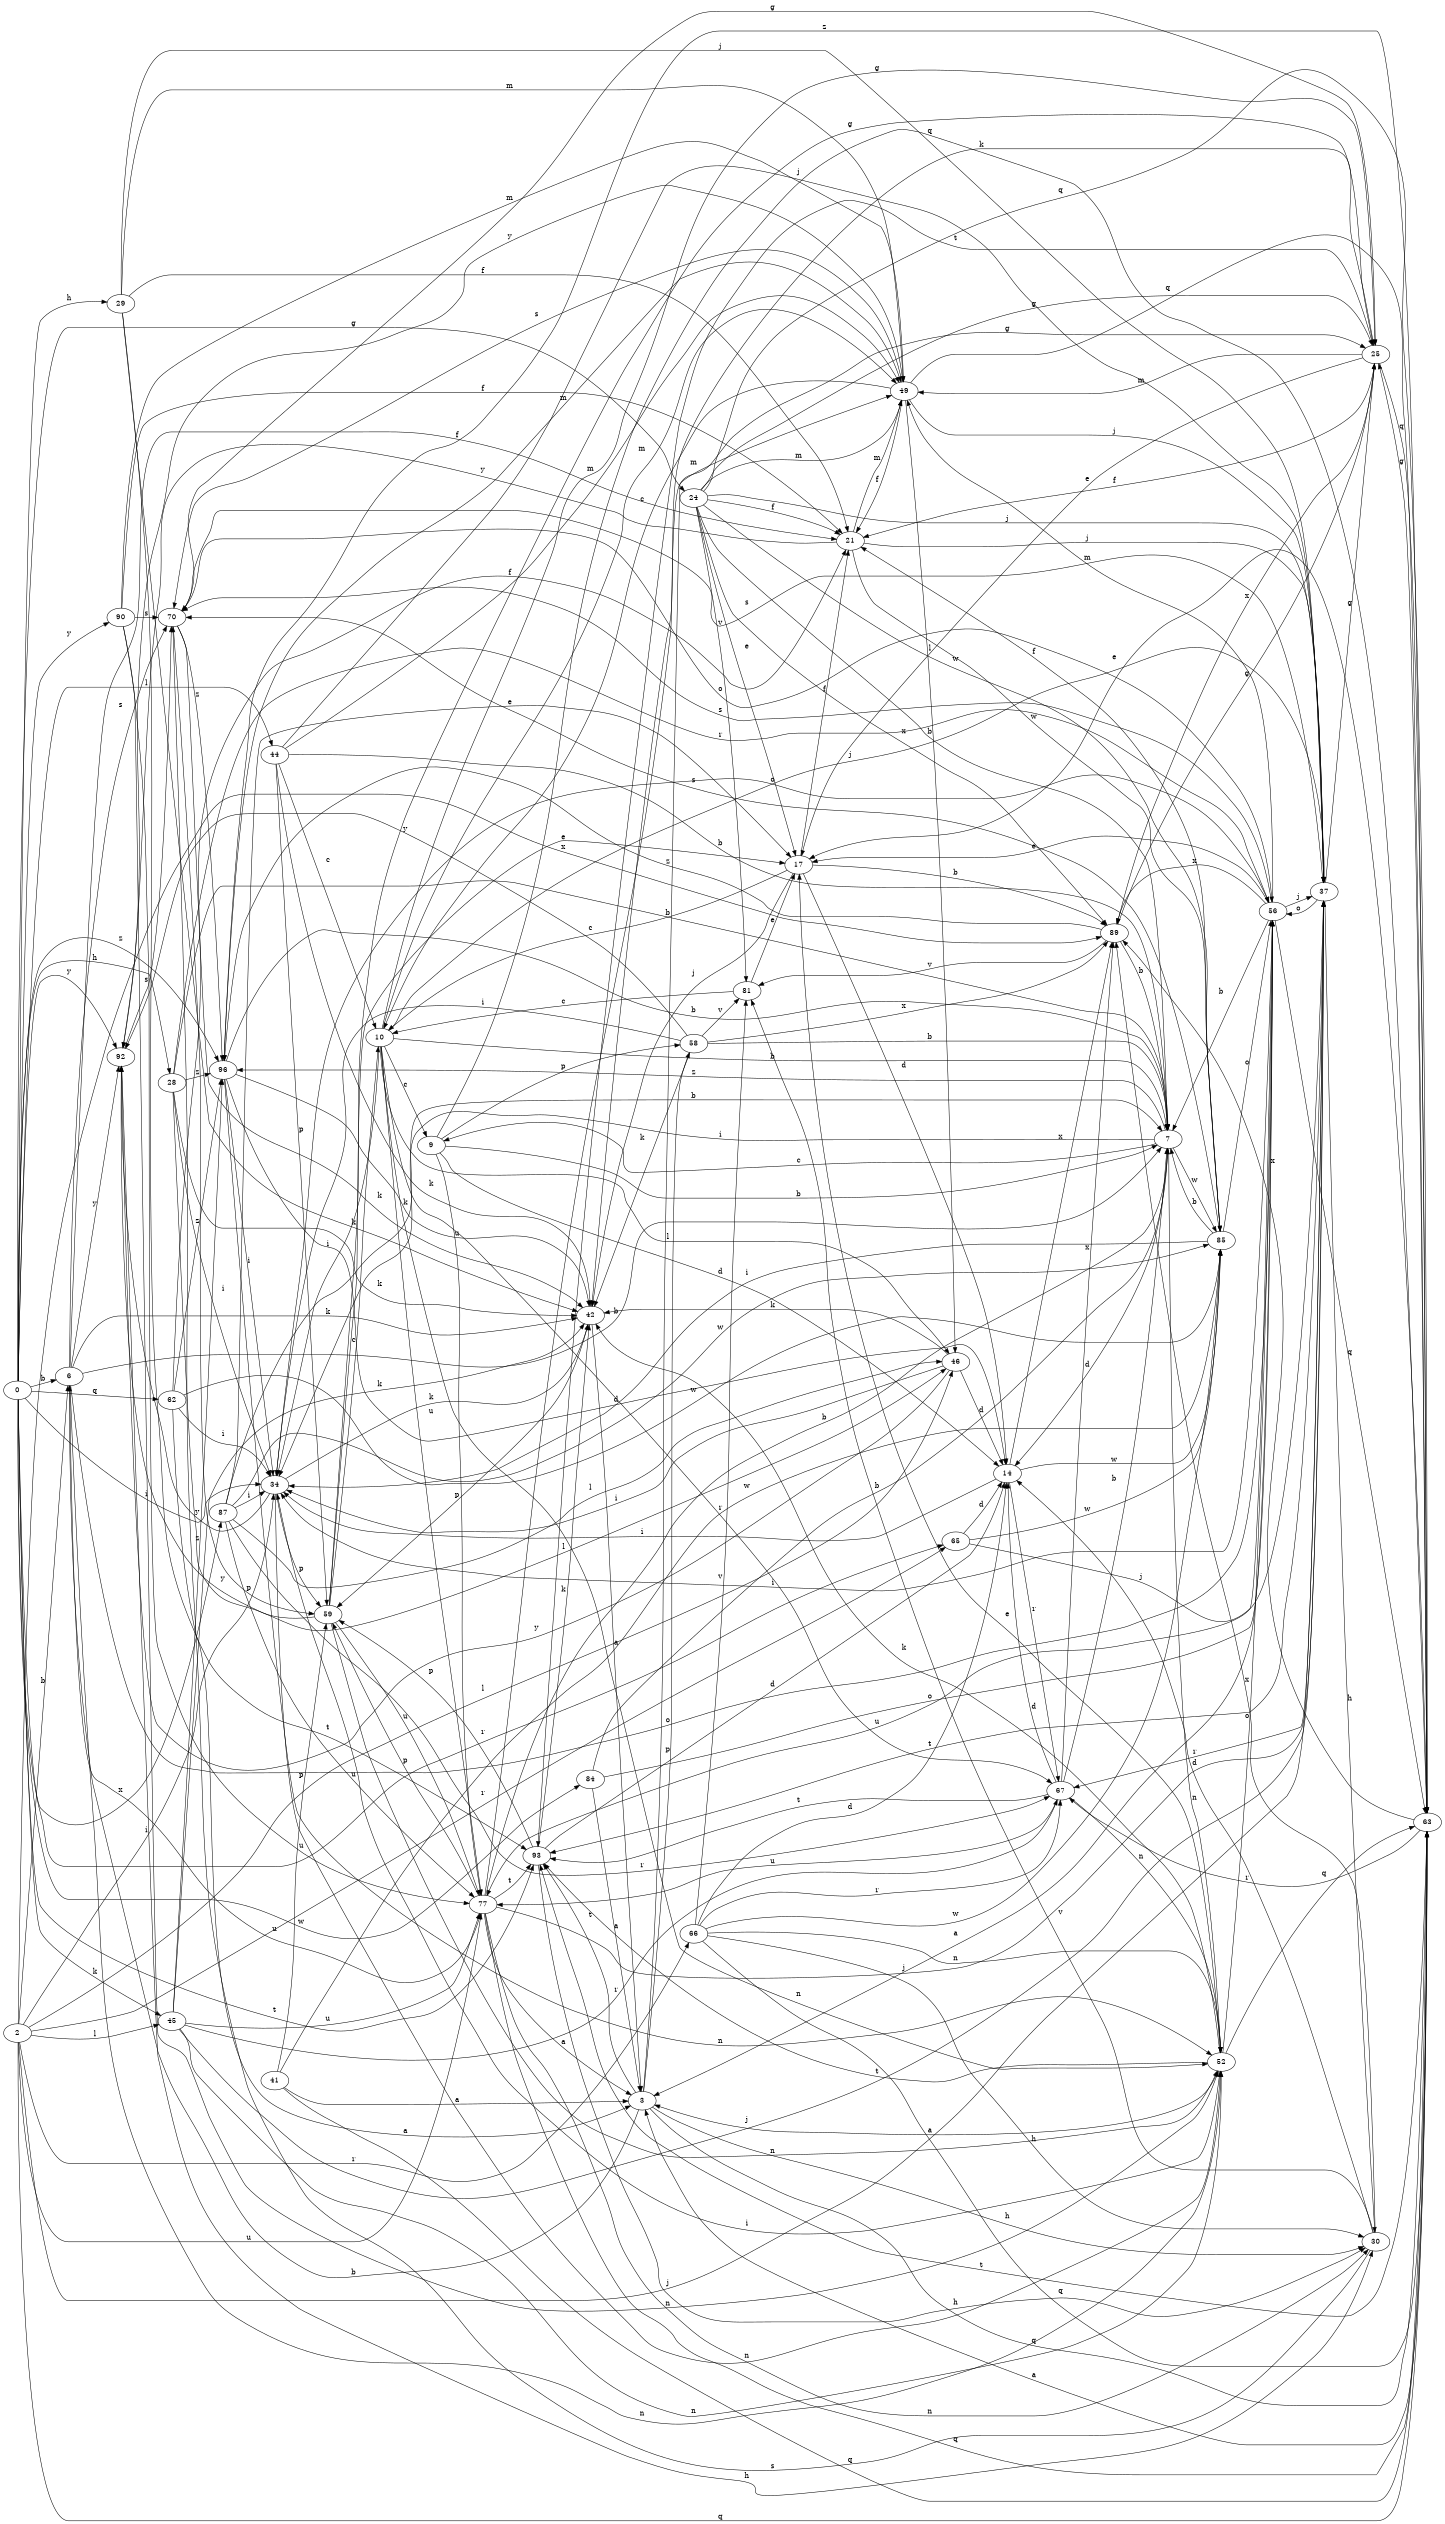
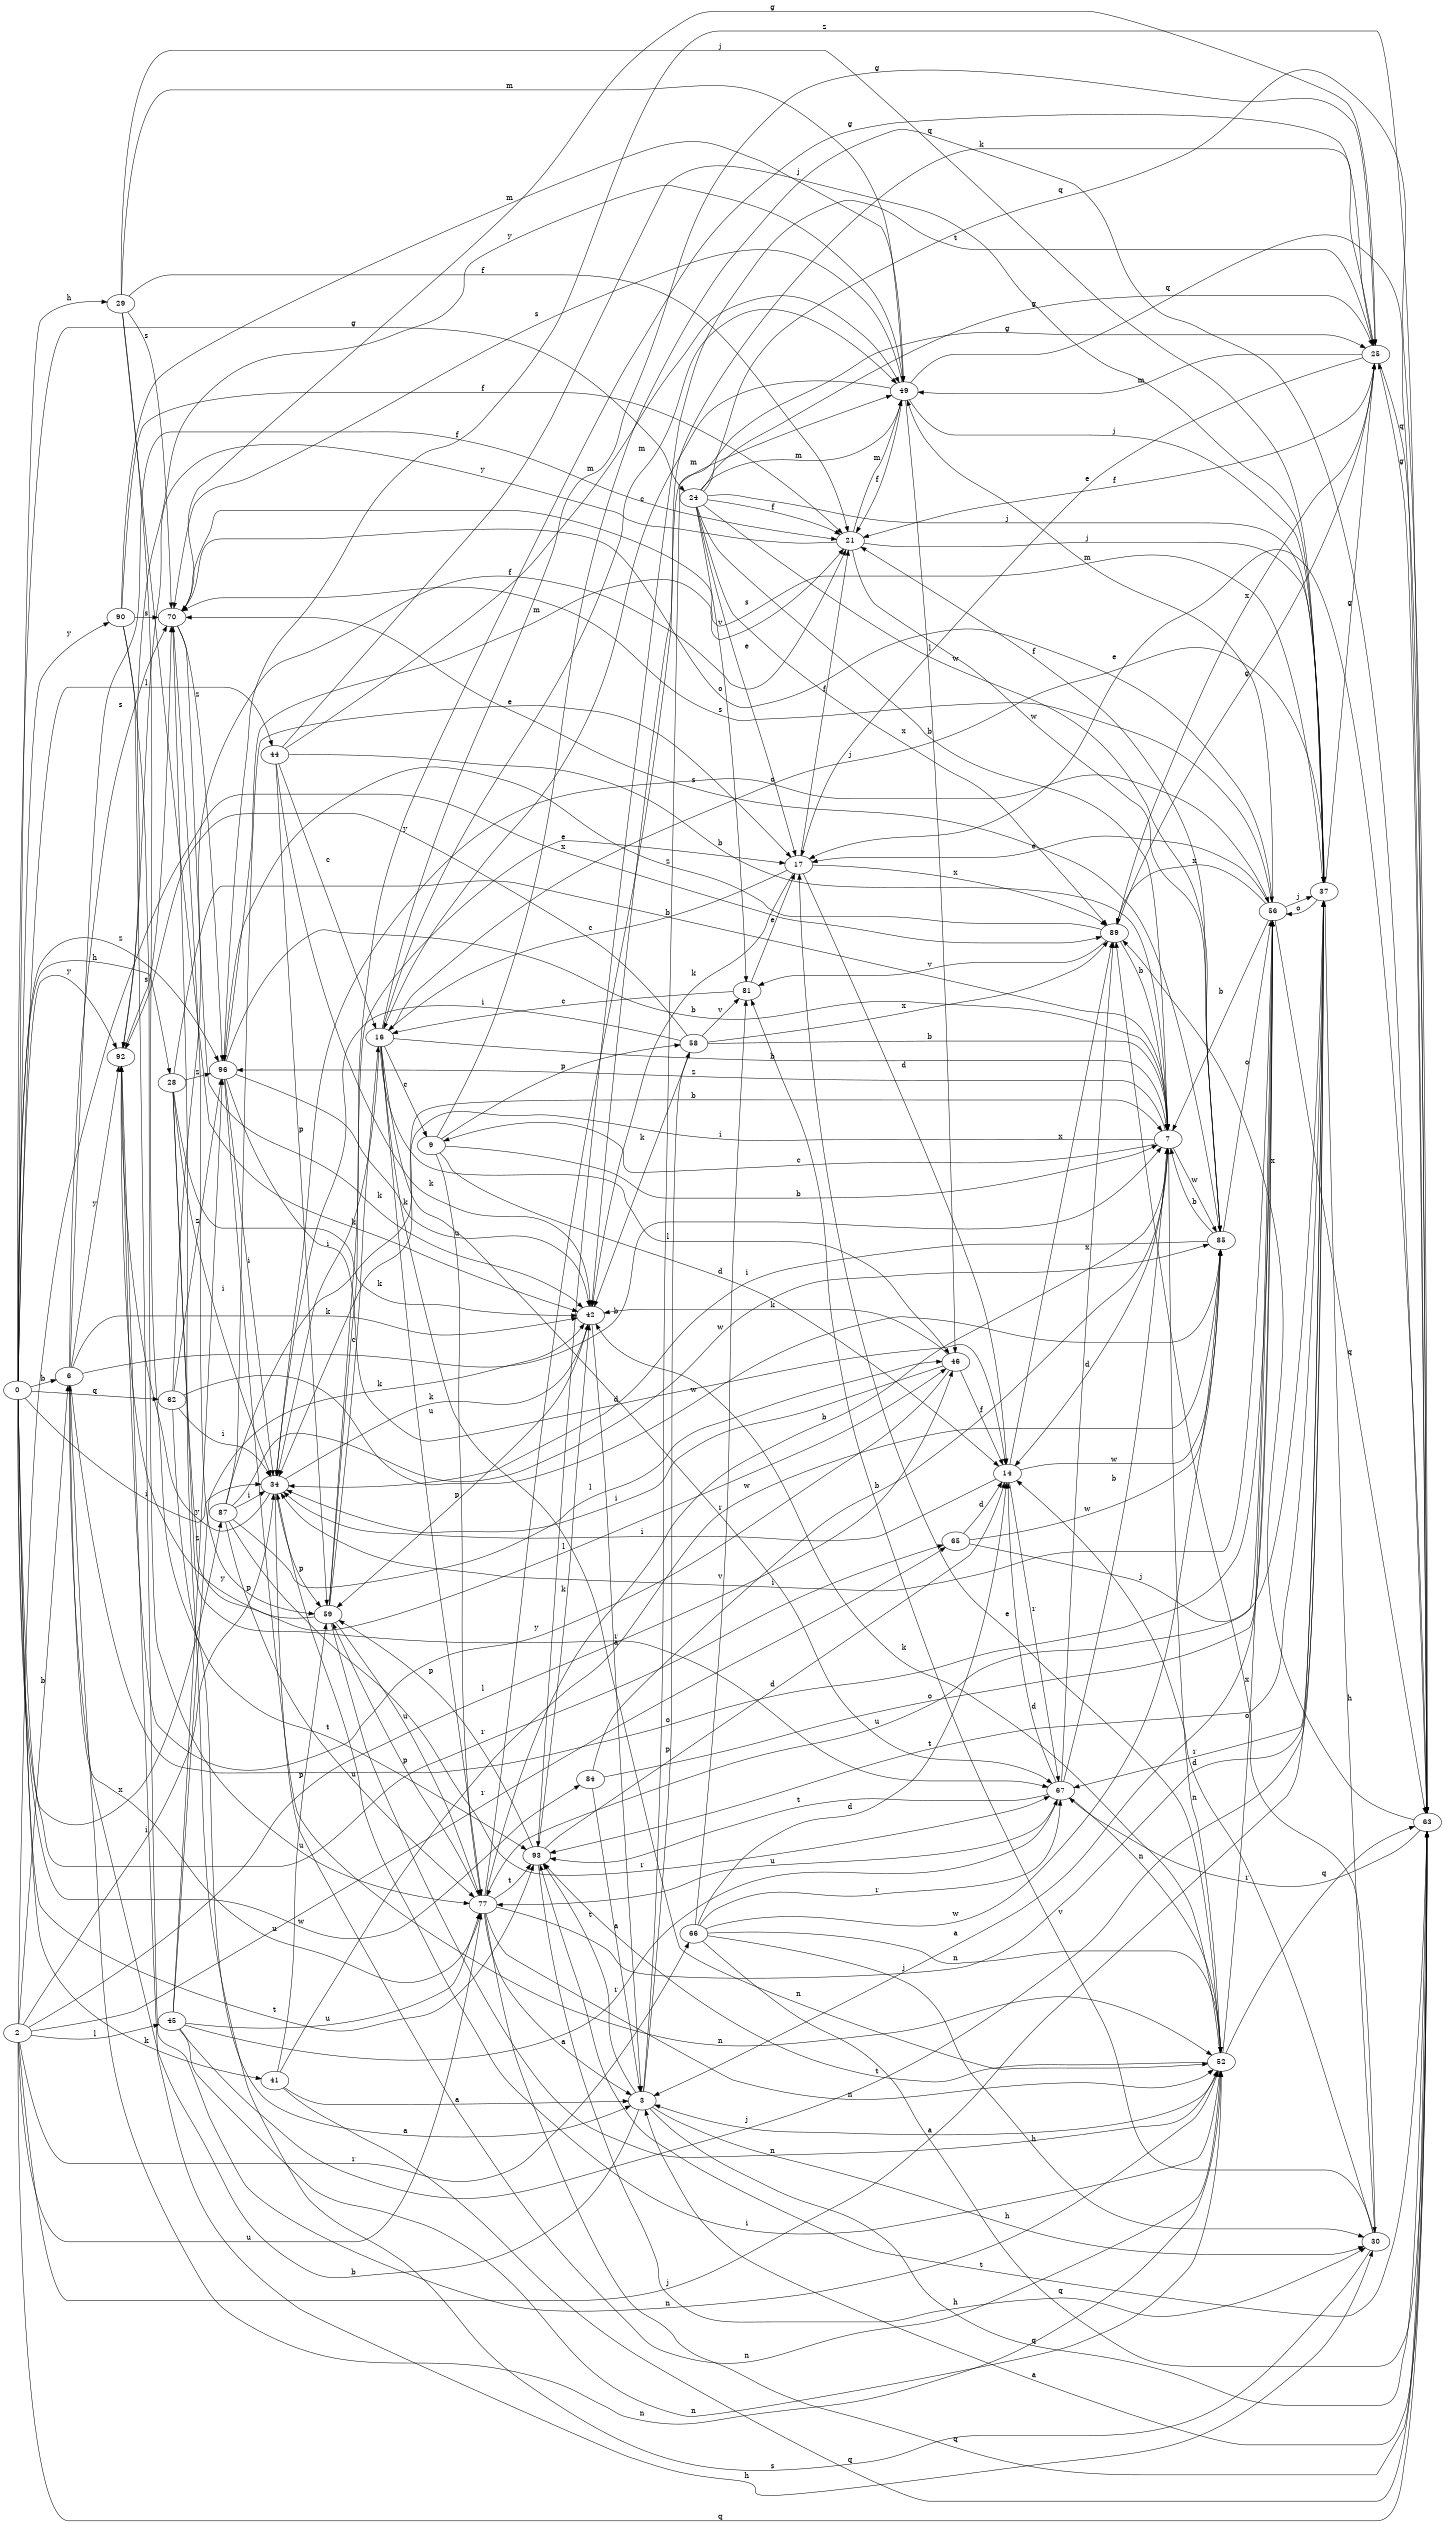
edge "29" -> "70": added, label "s"
edge "96" -> "49": now "96" -> "21"
edge "28" -> "56": now "28" -> "67"
edge "17" -> "89": label "b" -> "x"
edge "17" -> "42": label "j" -> "k"
node "10": label "10" -> "16"
edge "46" -> "14": label "d" -> "f"
edge "0" -> "45": now "0" -> "41"
edge "77" -> "30": now "77" -> "52"
